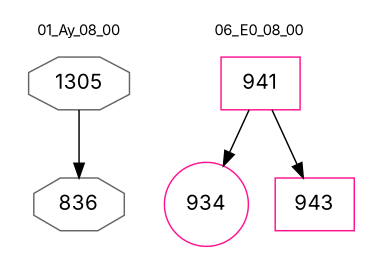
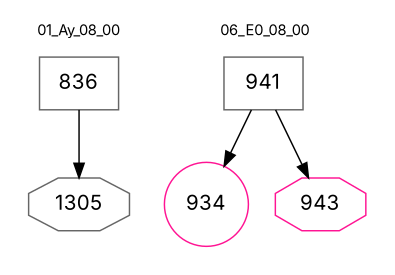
node "941": color deeppink -> gray40
edge "1305" -> "836": reversed
node "836": shape octagon -> box
node "943": shape box -> octagon
